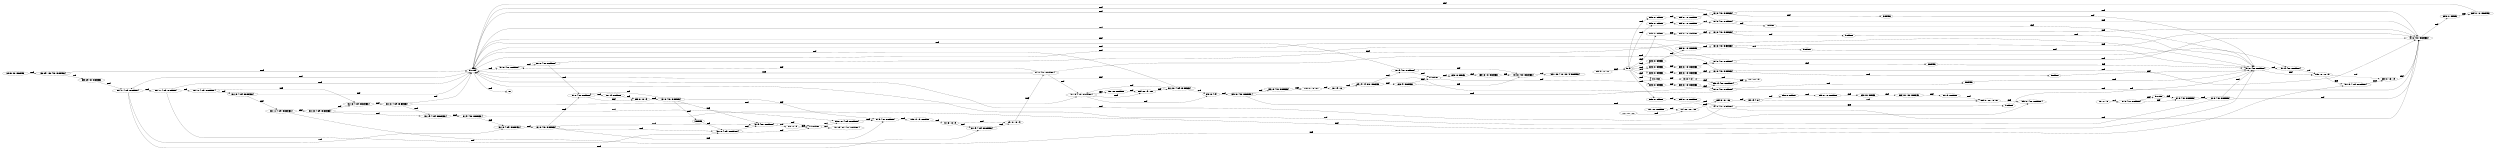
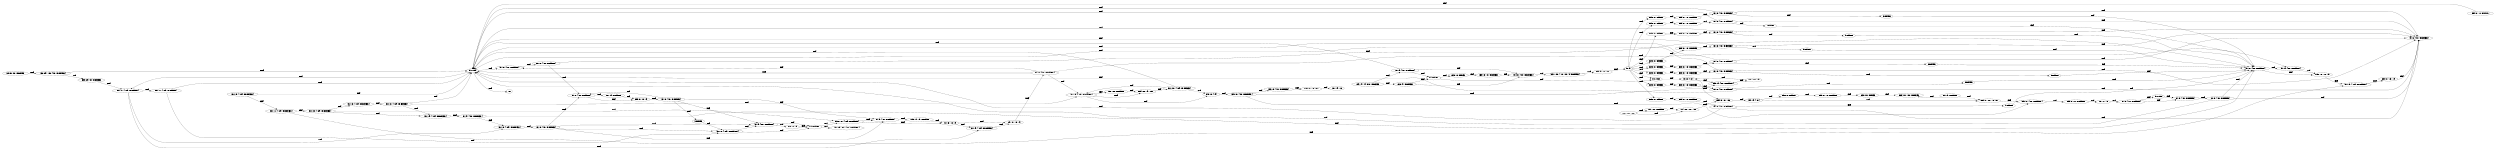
node "add x0 , x0 , # address": label "add x0 , x0 , # address" -> "add x0 , x0 , # ldursw"
node "adrp x0 , address": removed
edge "ldrsw x10 , [ x8 , x11 , lsl # address ]" -> "add x9 , x8 , x10": added, label "DFG"
edge "subs w8 , w8 , w9" -> "add w1 , w8 , w9": removed, label "DFG"
edge "mov w9 , w8" -> "ubfx x9 , x9 , # 0 , # address": removed, label "DFG"
edge "ldr x8 , [ x0 ]" -> "add x8 , x8 , x10": added, label "DFG"
node "stur x2 , [ x29 , #- address ]": removed
edge "add x10 , x10 , # address" -> "tst w9 , # address": reversed
node "add x8 , sp , # address": added
edge "sxtw x10 , w10" -> "mov x11 , # address": added, label "CFG"
edge "ldursw x8 , [ x29 , #- address ]" -> "mul x8 , x8 , x9": added, label "DFG"
